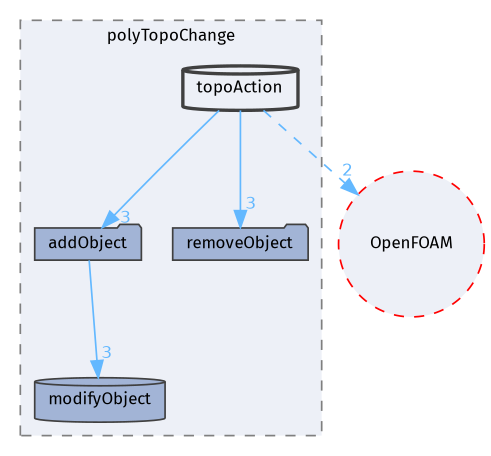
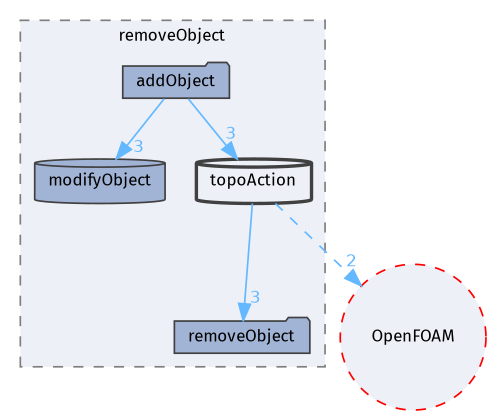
cluster "polyTopoChange": label "polyTopoChange" -> "removeObject"
edge "topoAction" -> "addObject": reversed
